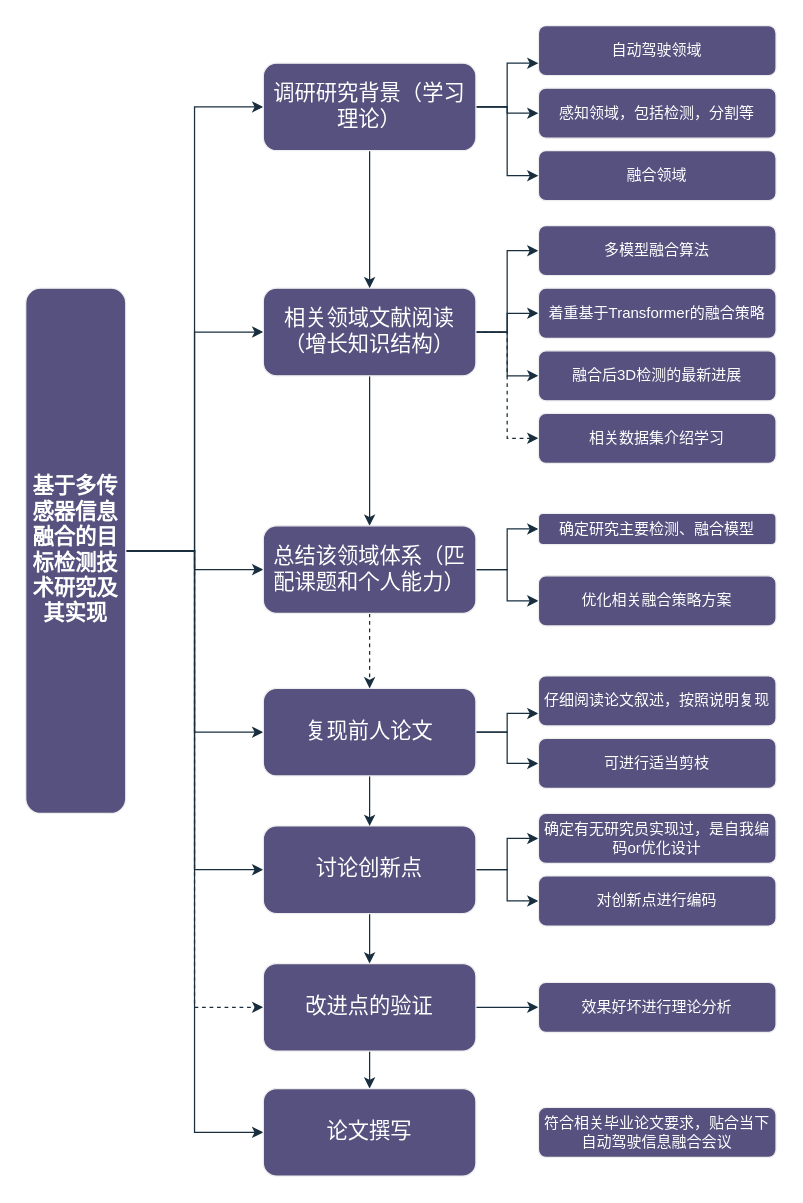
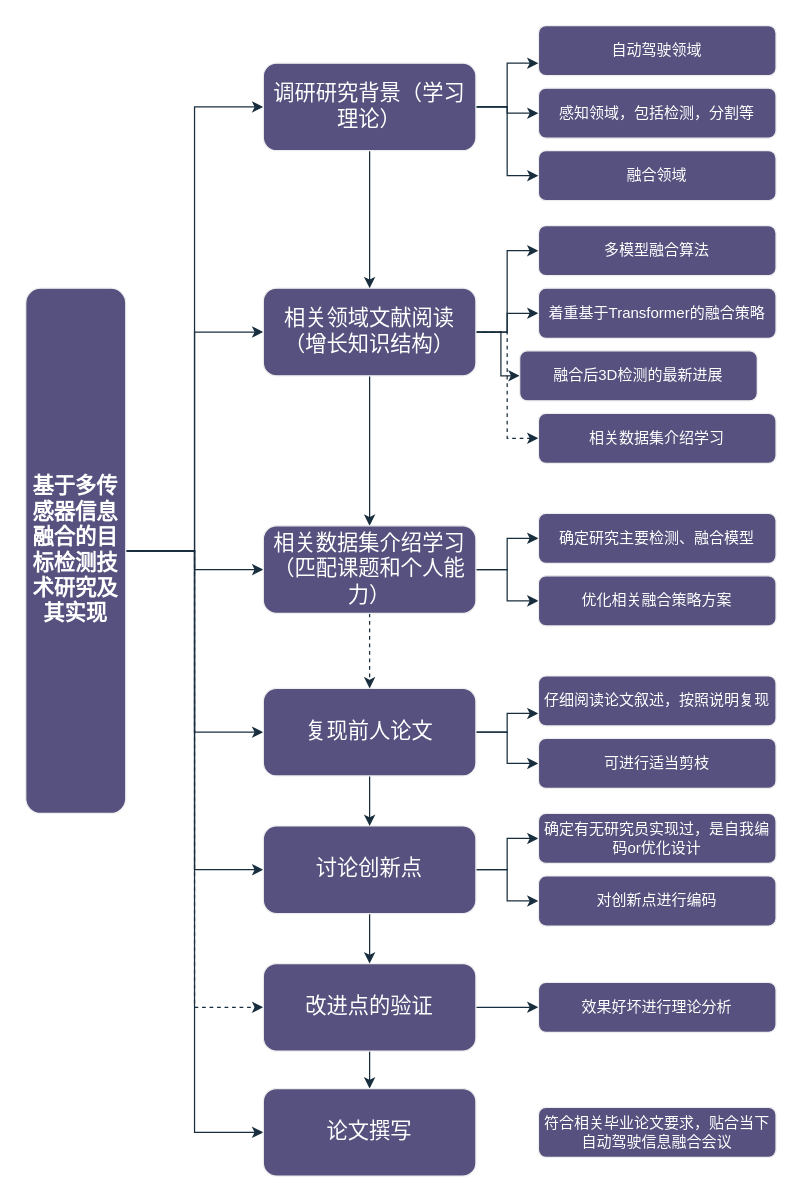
node "融合后3D检测的最新进展": moved (657, 376) -> (638, 376)
node "确定研究主要检测、融合模型": size 238x31 -> 238x50
node "总结该领域体系（匹配课题和个人能力）": label "总结该领域体系（匹配课题和个人能力）" -> "相关数据集介绍学习（匹配课题和个人能力）"
